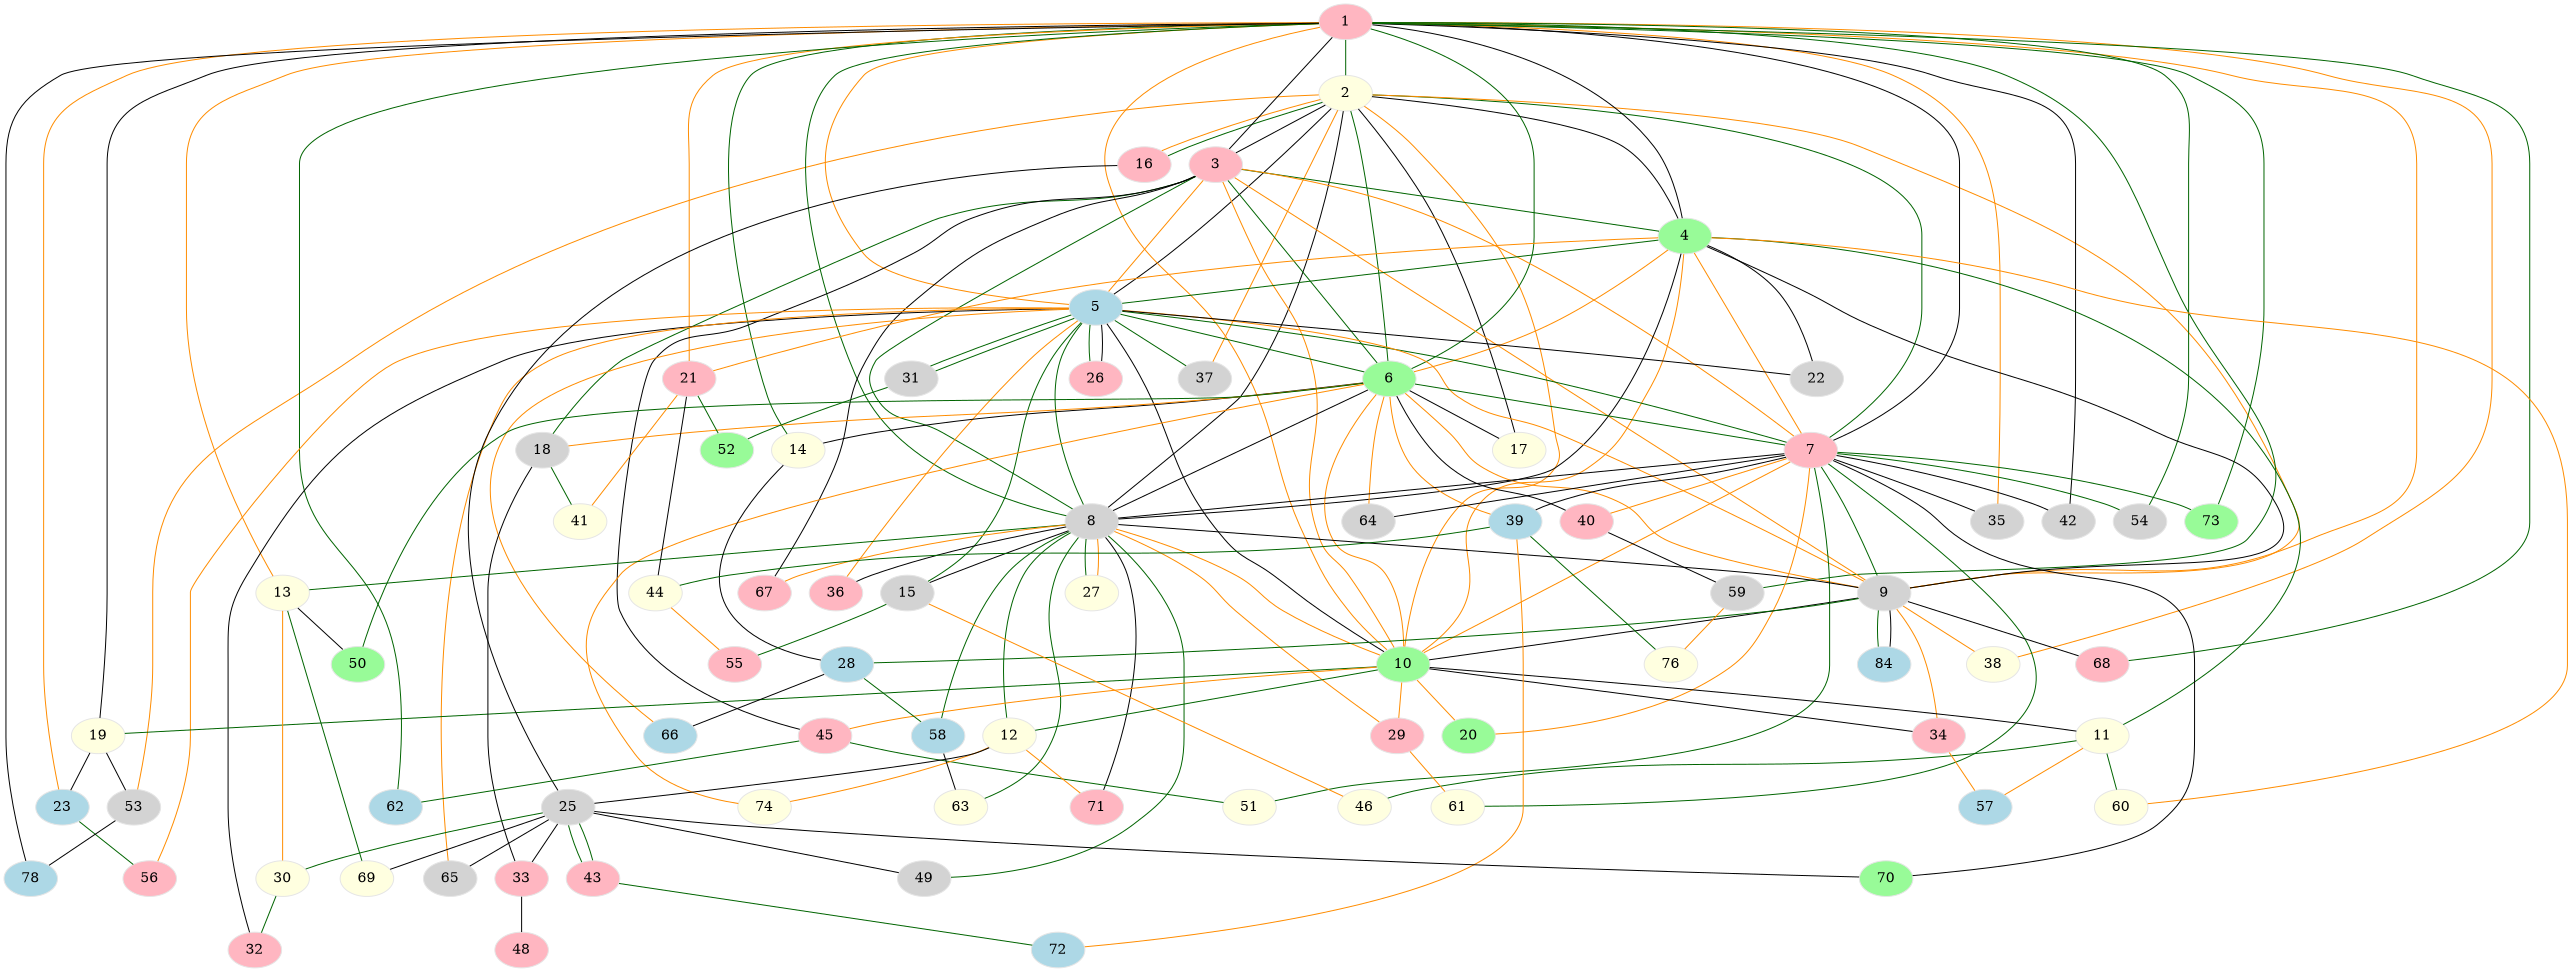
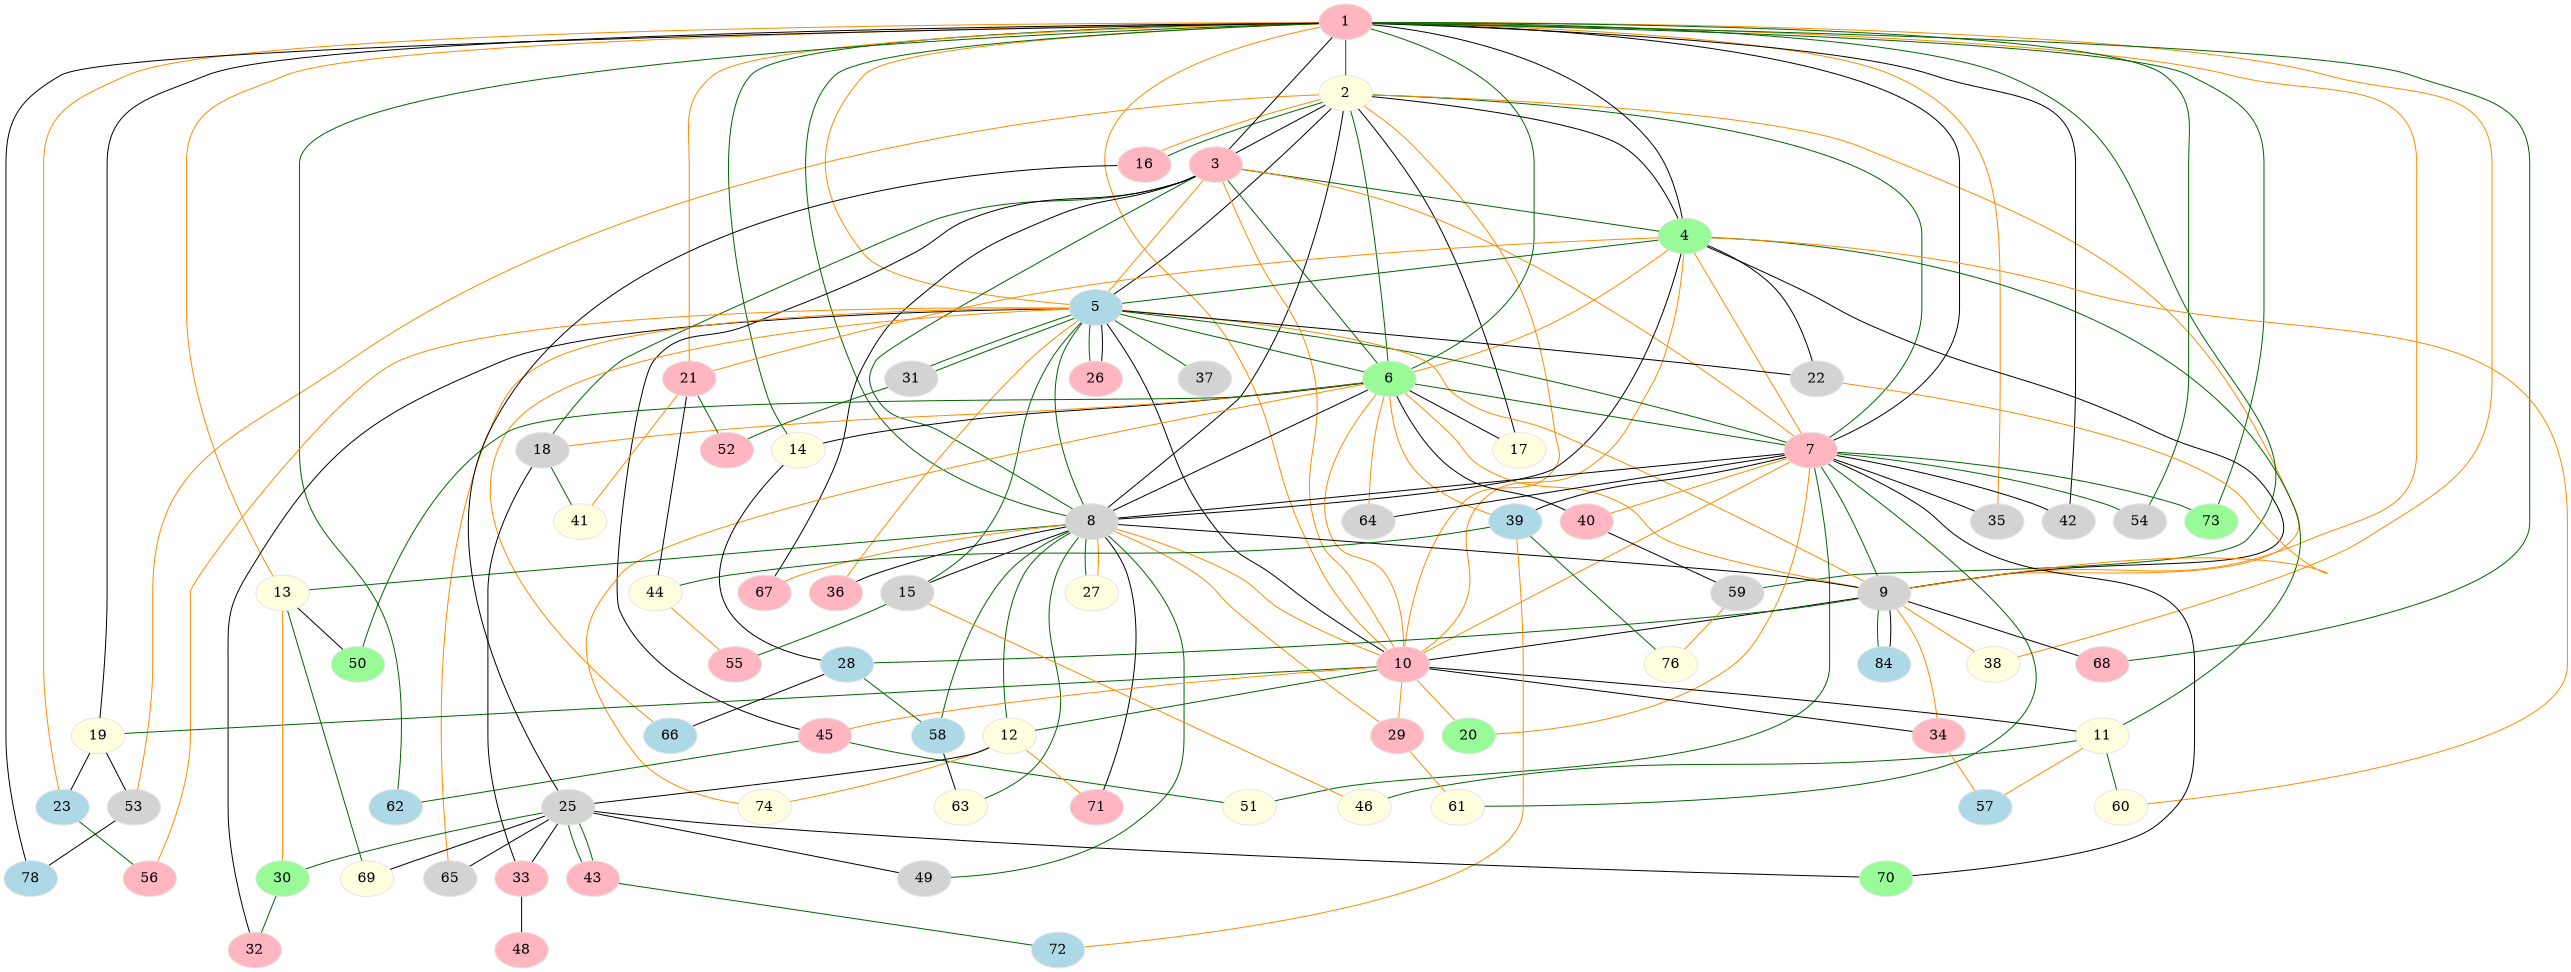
edge "2" -- "37": removed
edge "3" -- "9": now "22" -- "9"
node "52": fillcolor palegreen -> lightpink
node "10": fillcolor palegreen -> lightpink
node "30": fillcolor lightyellow -> palegreen
